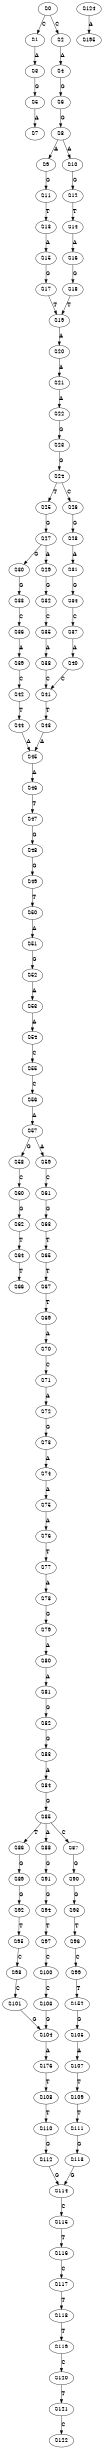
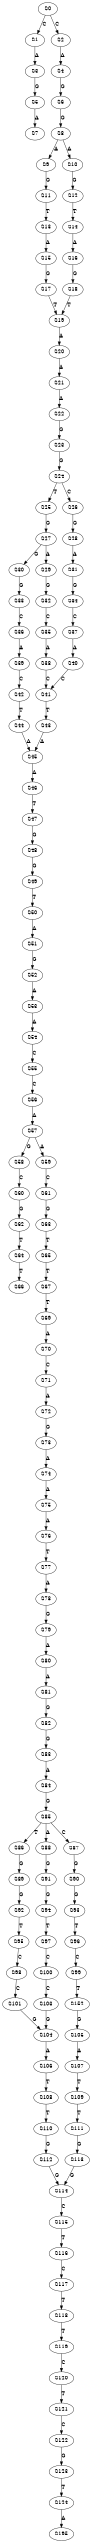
node "S176": label "S176" -> "S106"
node "S123": added
